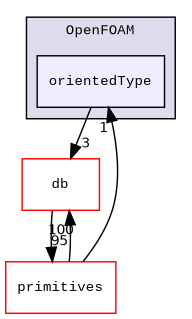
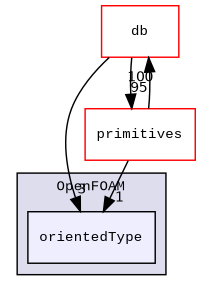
edge "orientedType" -> "db": reversed
